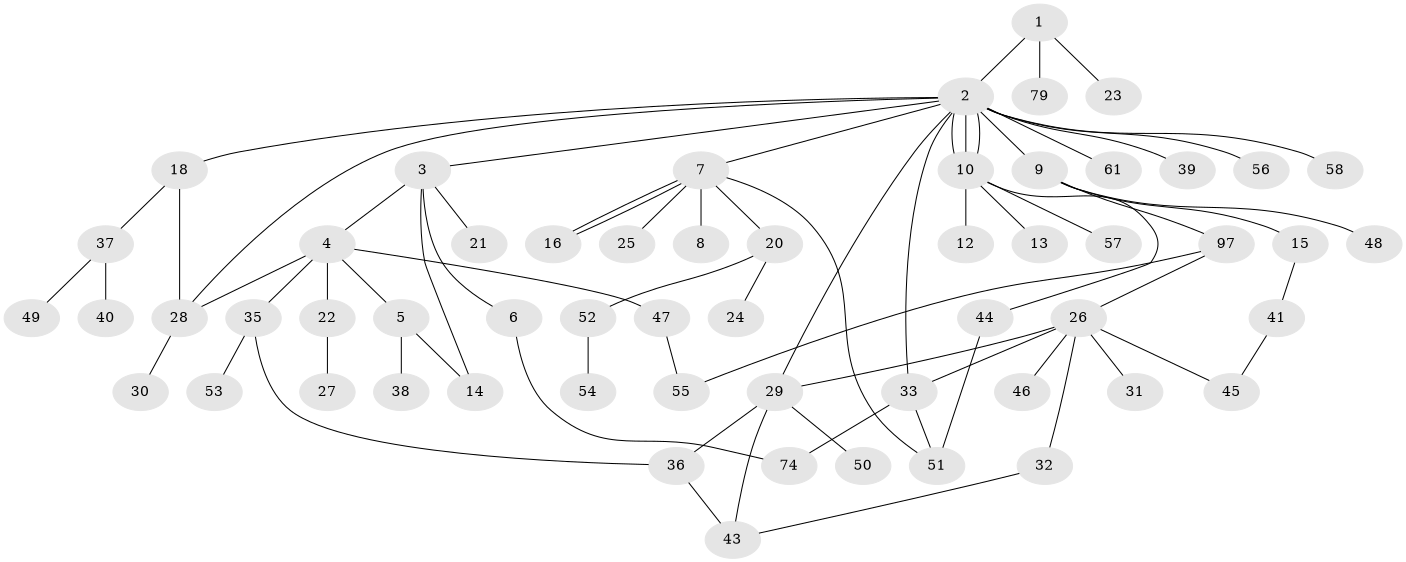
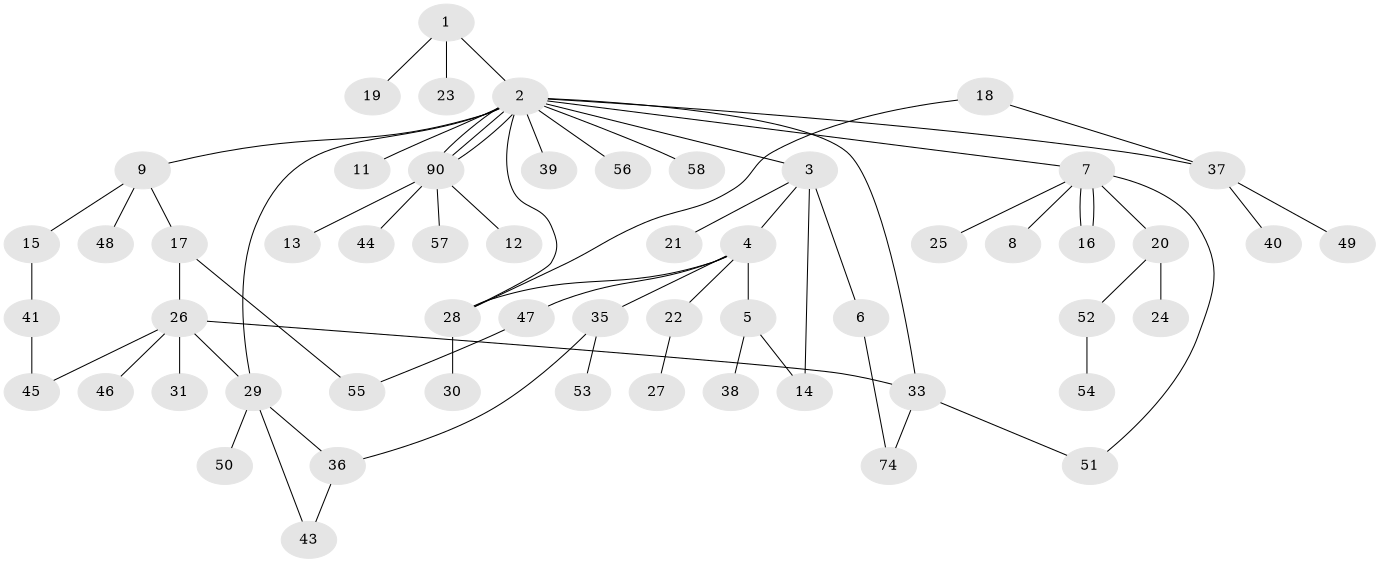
node "79": label "79" -> "19"
edge "2" -- "18": now "2" -- "37"
node "10": label "10" -> "90"
node "61": label "61" -> "11"
node "97": label "97" -> "17"
edge "44" -- "51": removed
node "32": removed
